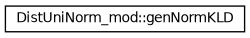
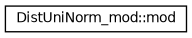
node "DistUniNorm_mod::genNormKLD": label "DistUniNorm_mod::genNormKLD" -> "DistUniNorm_mod::mod"
